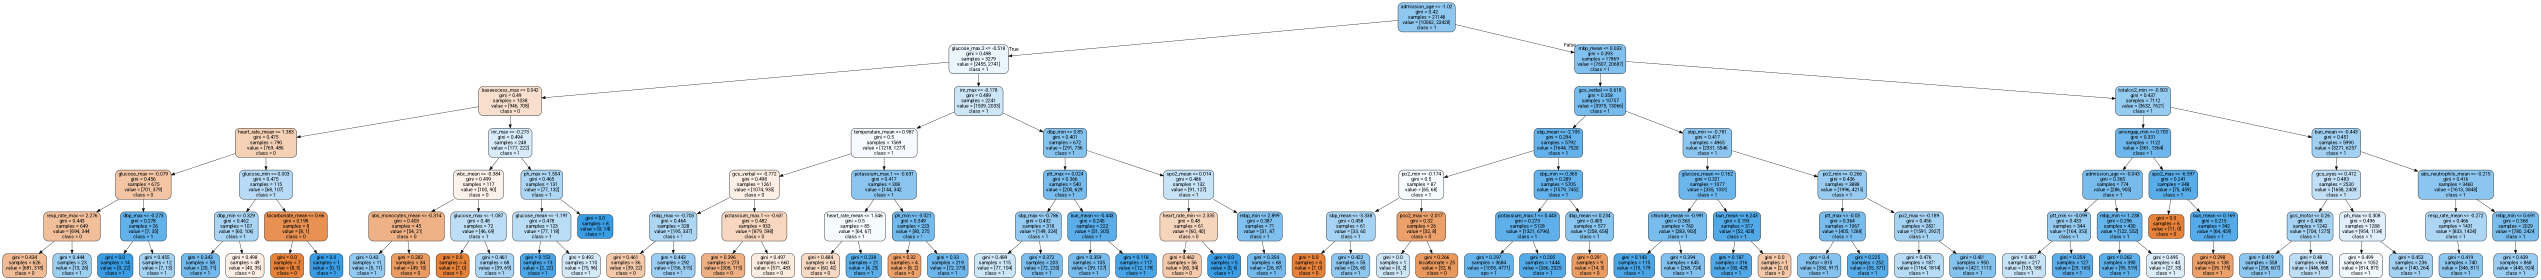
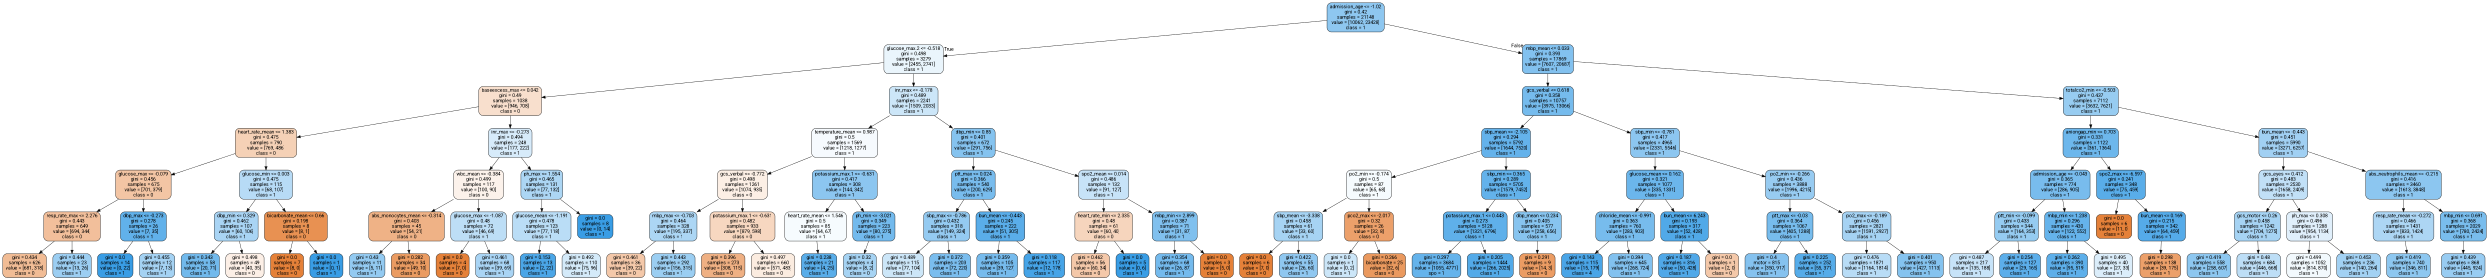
node "gini = 0.484 samples = 64 value = [60, 42] class = 0": removed
node "gini = 0.32 samples = 4 value = [8, 2] class = 0": fillcolor #eca06a -> #a6d3f3
node "gini = 0.33 samples = 219 value = [72, 273] class = 1": removed
node "gini = 0.0 samples = 3 value = [5, 0] class = 0": added
node "gini = 0.143 samples = 115 value = [15, 179] class = 1": label "gini = 0.143 samples = 115 value = [15, 179] class = 1" -> "gini = 0.143 samples = 115 value = [15, 179] class = 4"
